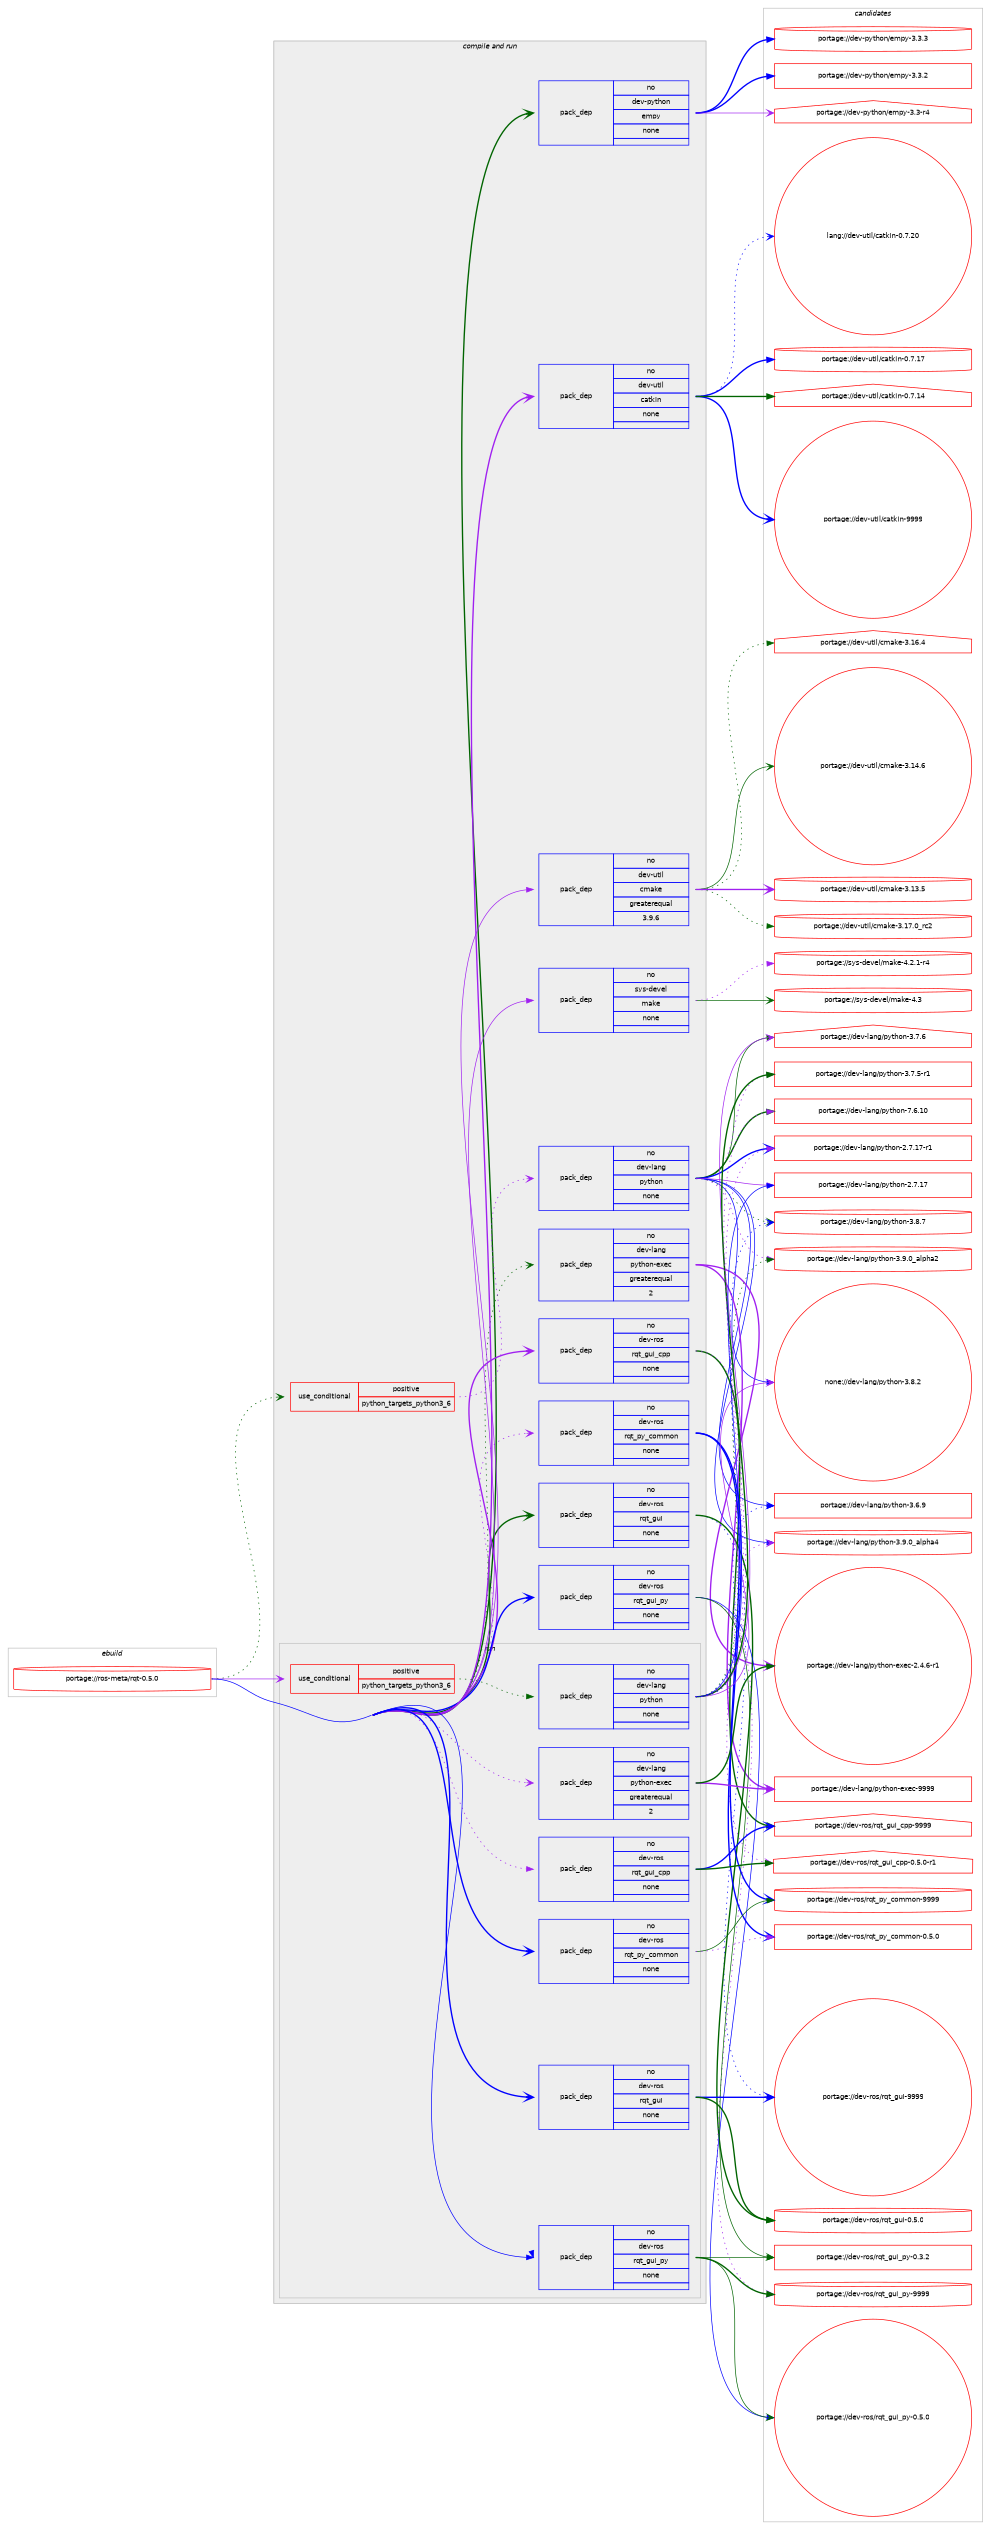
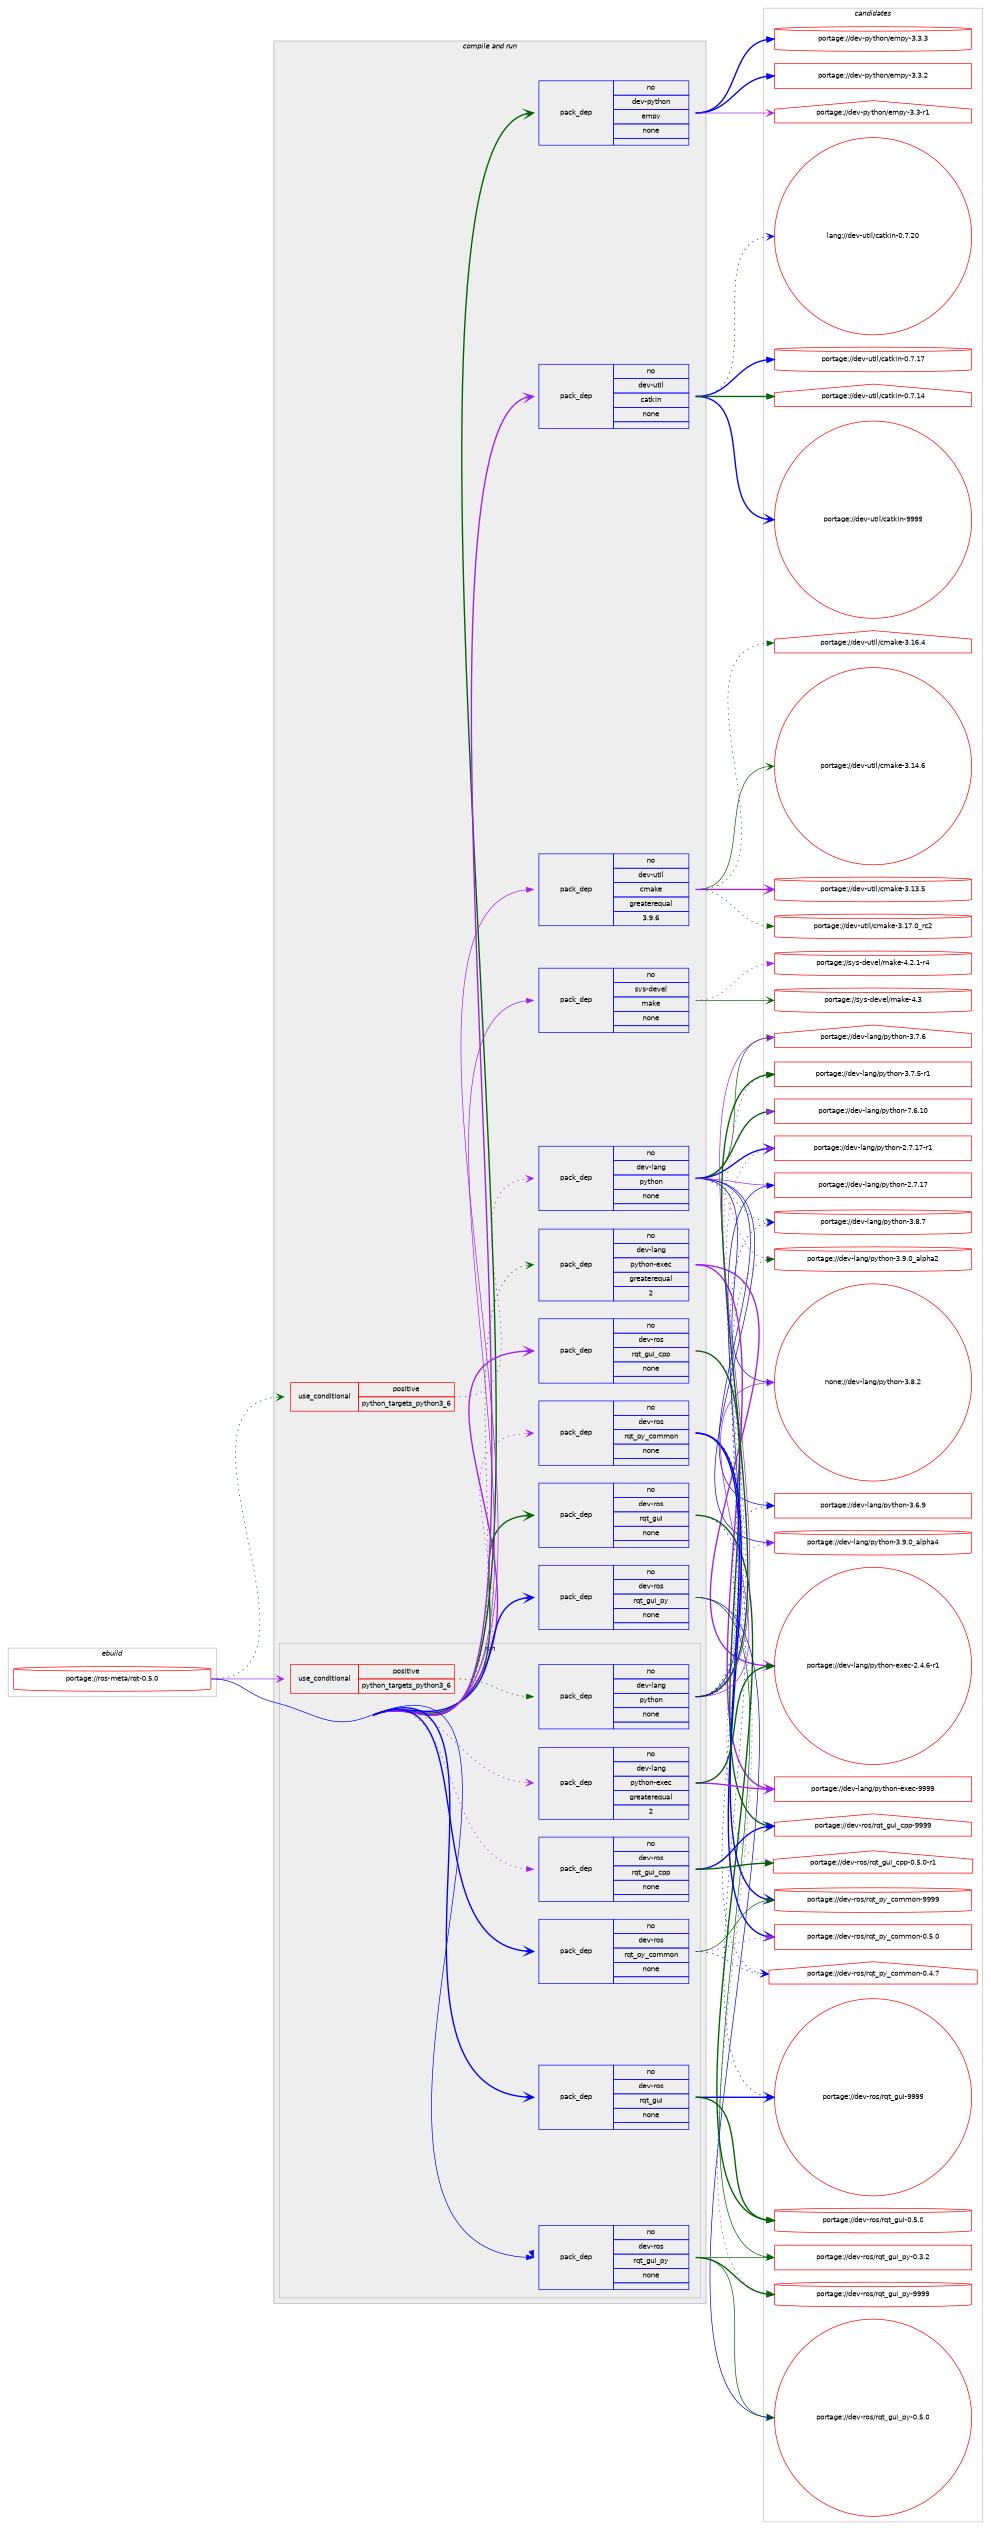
node "portage://dev-python/empy-3.3-r4": label "portage://dev-python/empy-3.3-r4" -> "portage://dev-python/empy-3.3-r1"
node "portage://dev-ros/rqt_py_common-0.4.7": added
